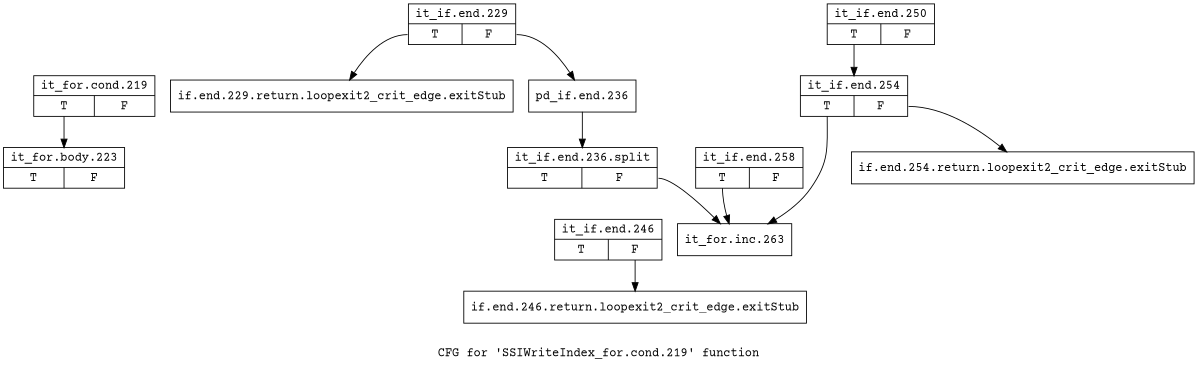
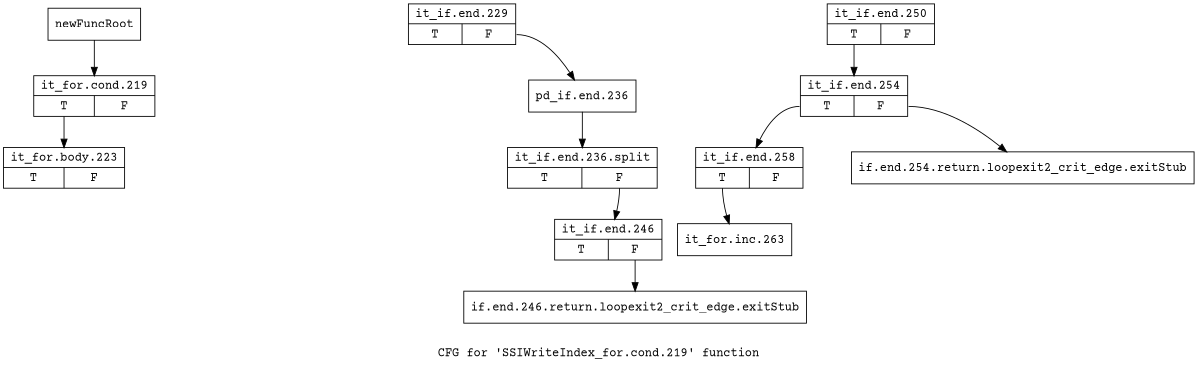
node "newFuncRoot": added
node "if.end.229.return.loopexit2_crit_edge.exitStub": removed
edge "it_if.end.254" -> "it_for.inc.263": now "it_if.end.254" -> "it_if.end.258"
edge "it_if.end.236.split" -> "it_for.inc.263": now "it_if.end.236.split" -> "it_if.end.246"
